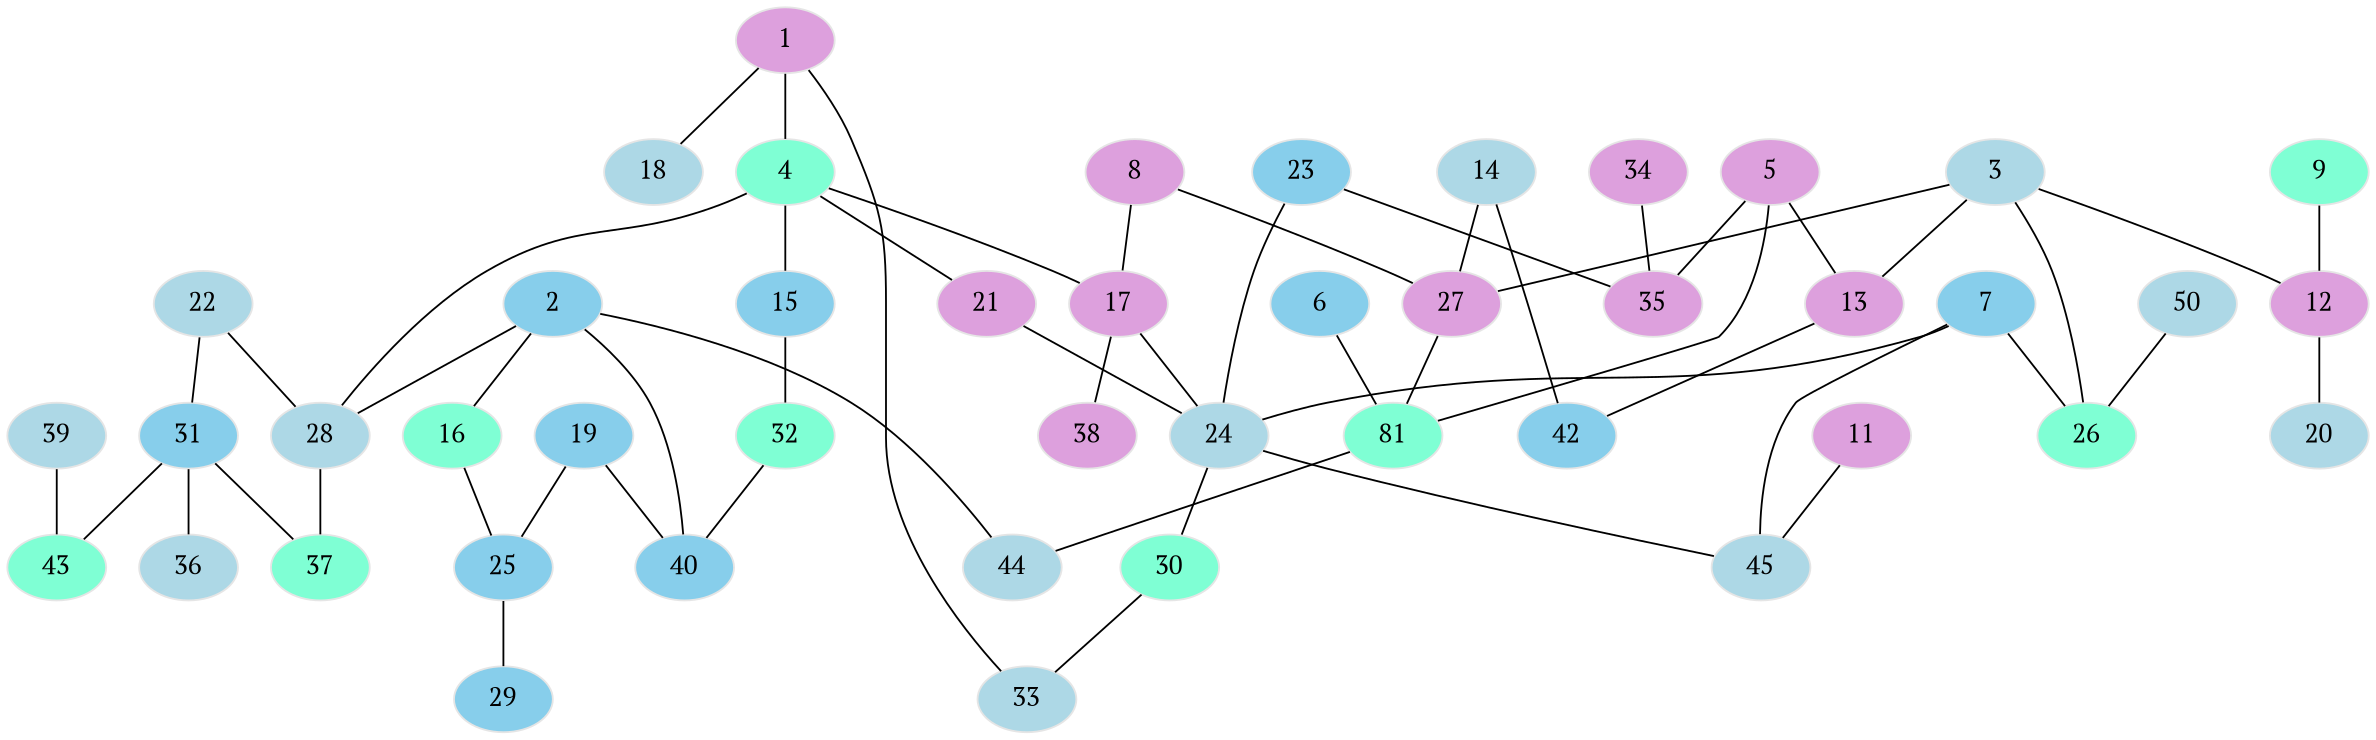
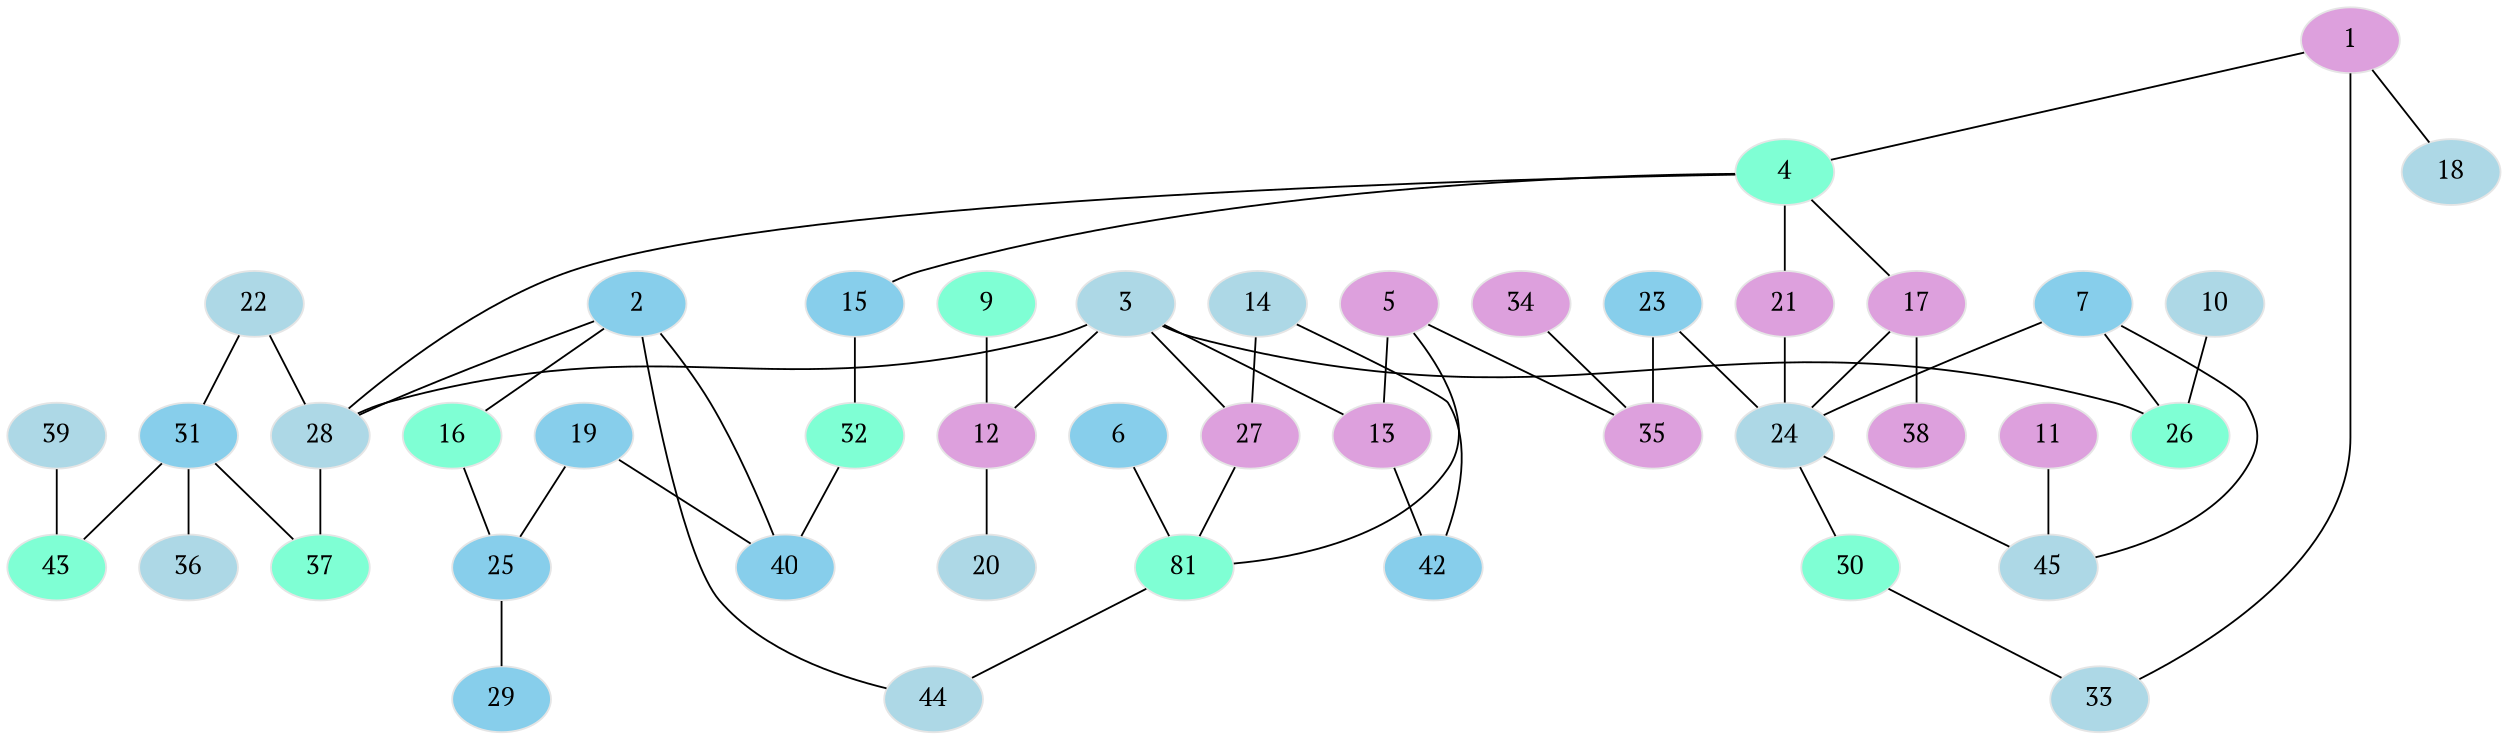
node "8": removed
node "50": label "50" -> "10"
edge "3" -- "28": added
